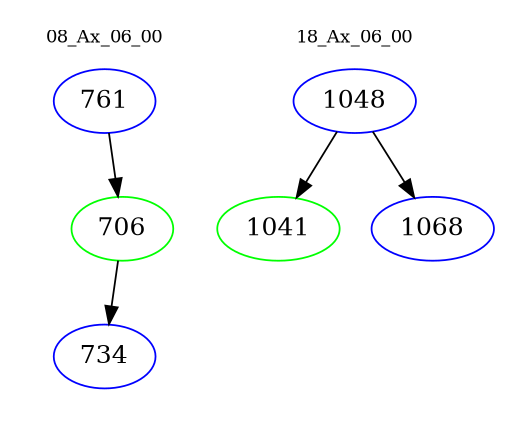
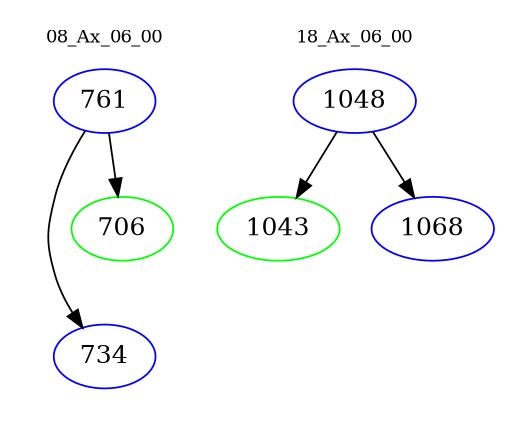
node "1041": label "1041" -> "1043"
edge "706" -> "734": now "761" -> "734"
